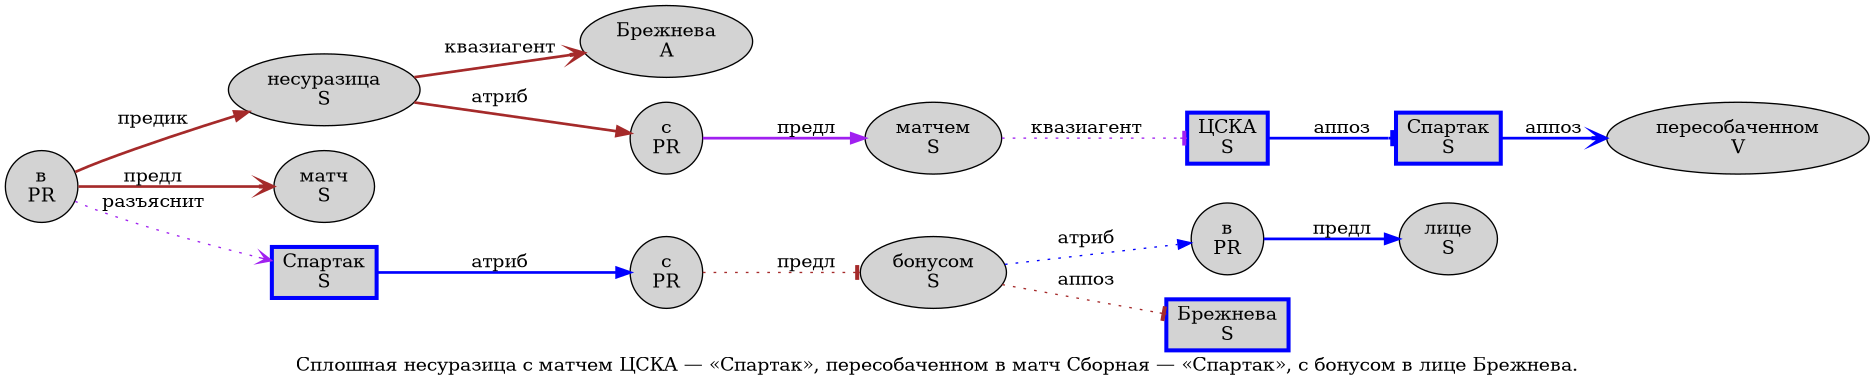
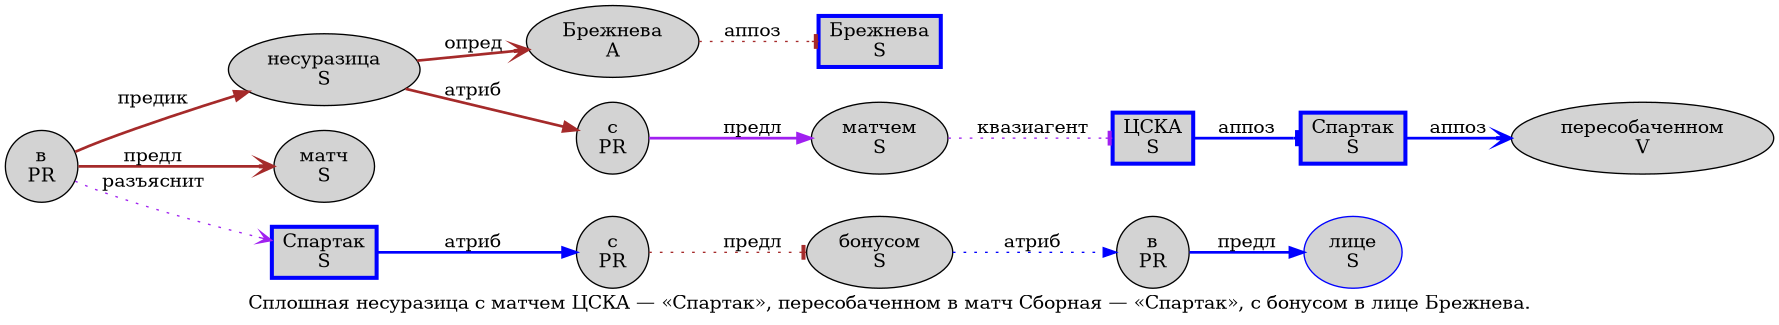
edge "несуразица S" -> "Брежнева A": label "квазиагент" -> "опред"
node "лице S": color black -> blue
edge "бонусом S" -> "Брежнева S": now "Брежнева A" -> "Брежнева S"
